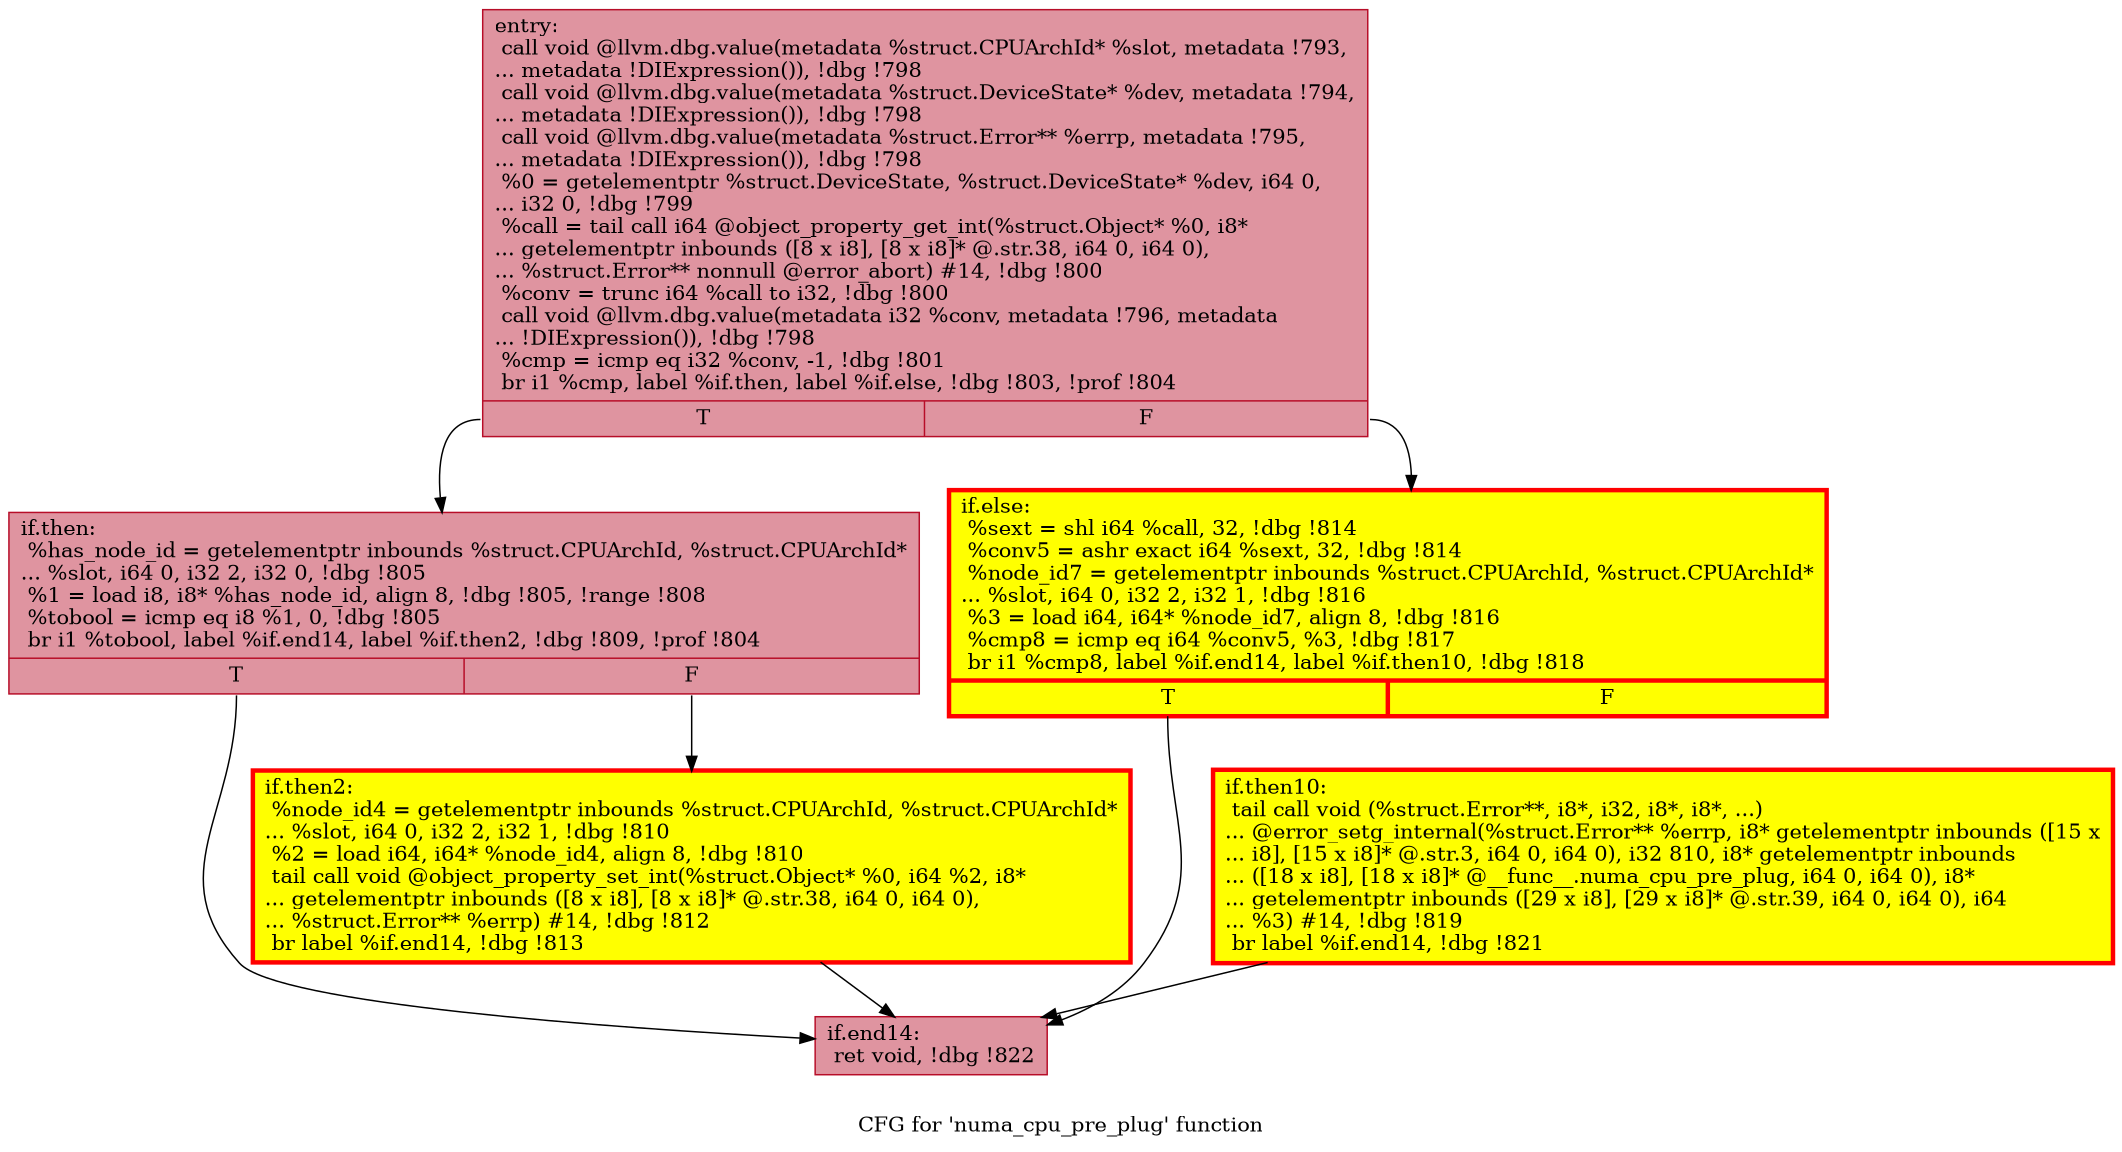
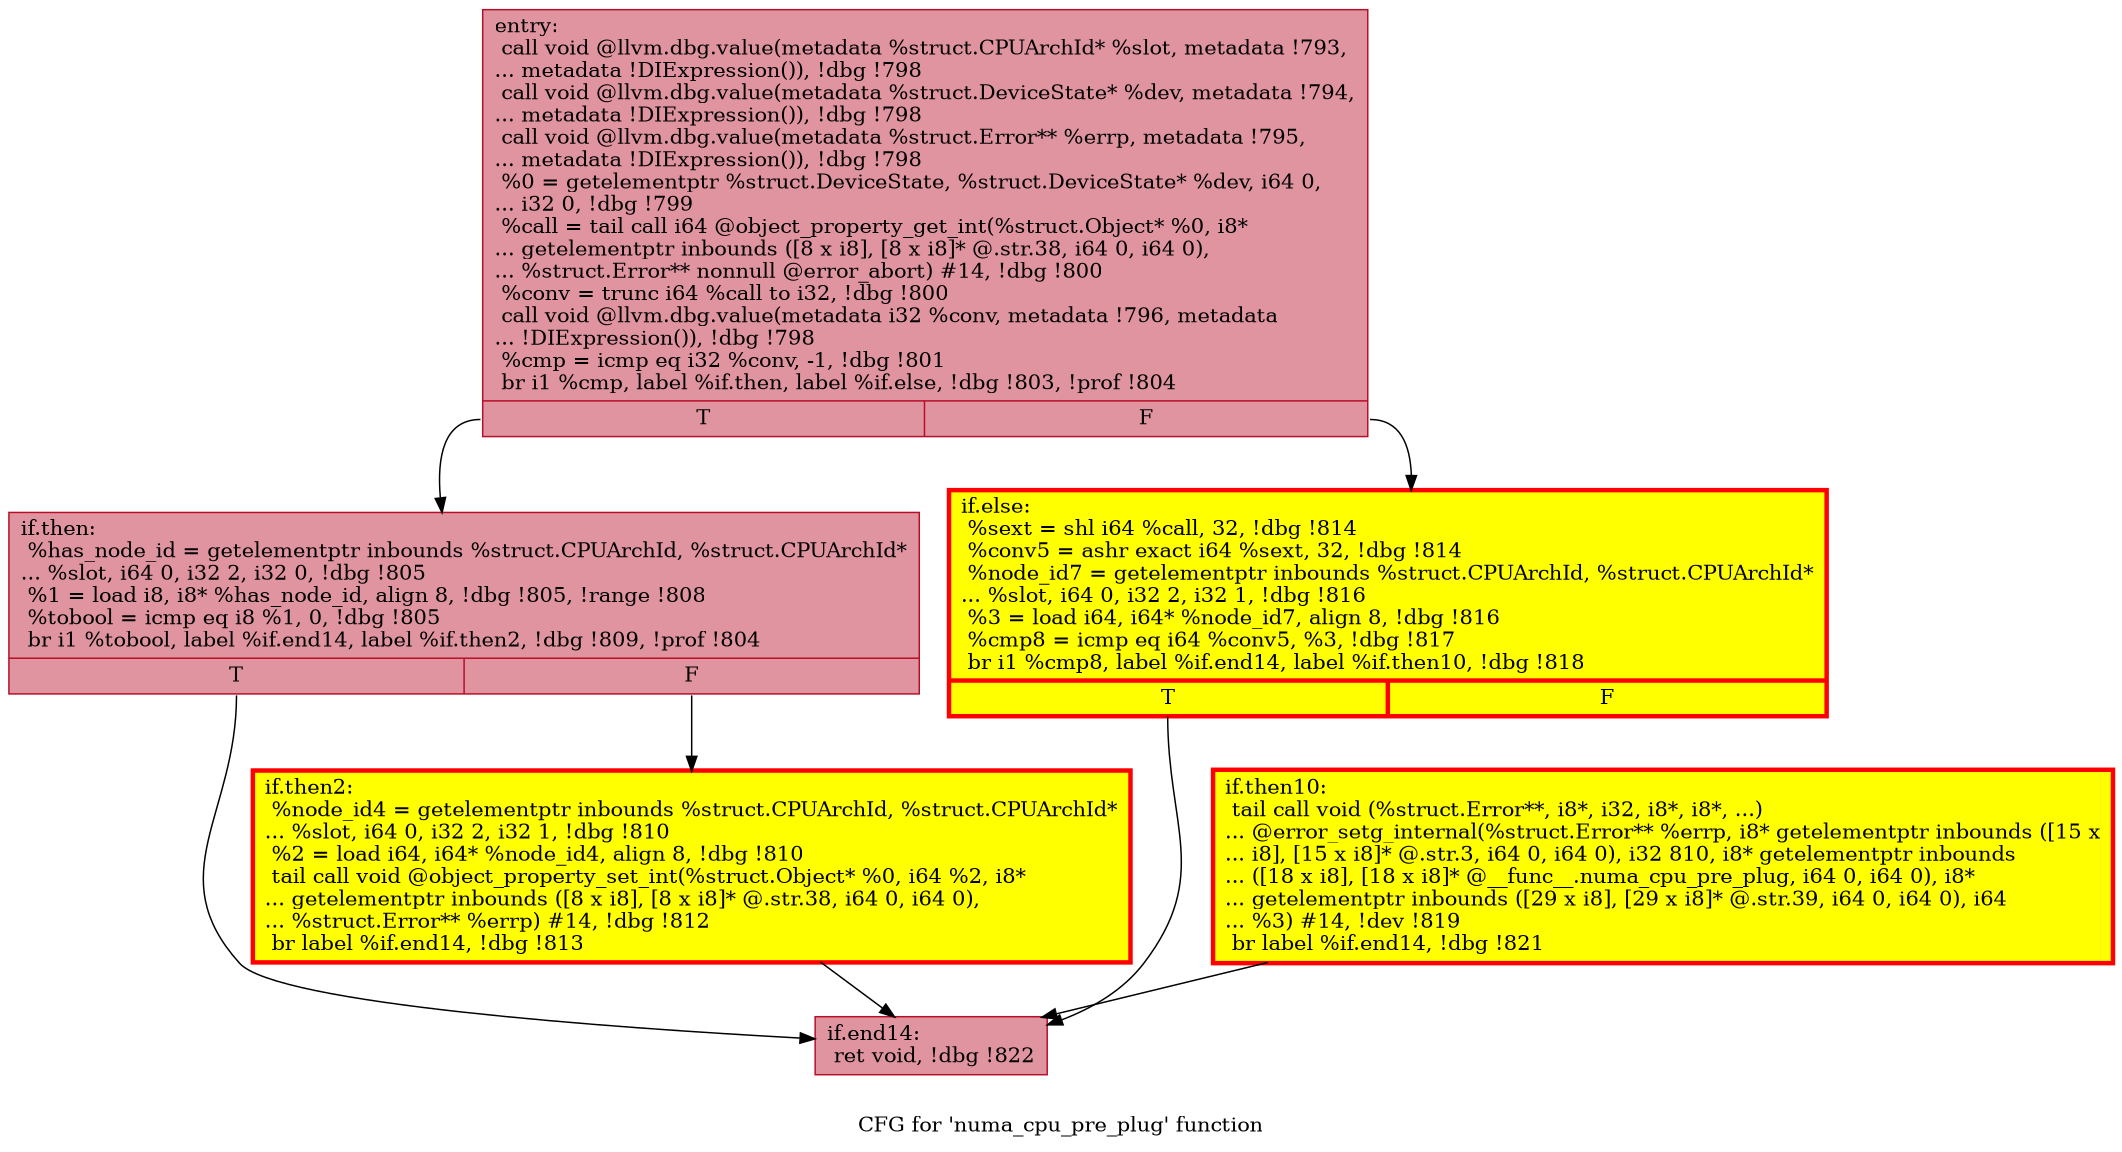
node "if.then10:": text "... %3) #14, !dbg !819" -> "... %3) #14, !dev !819"
